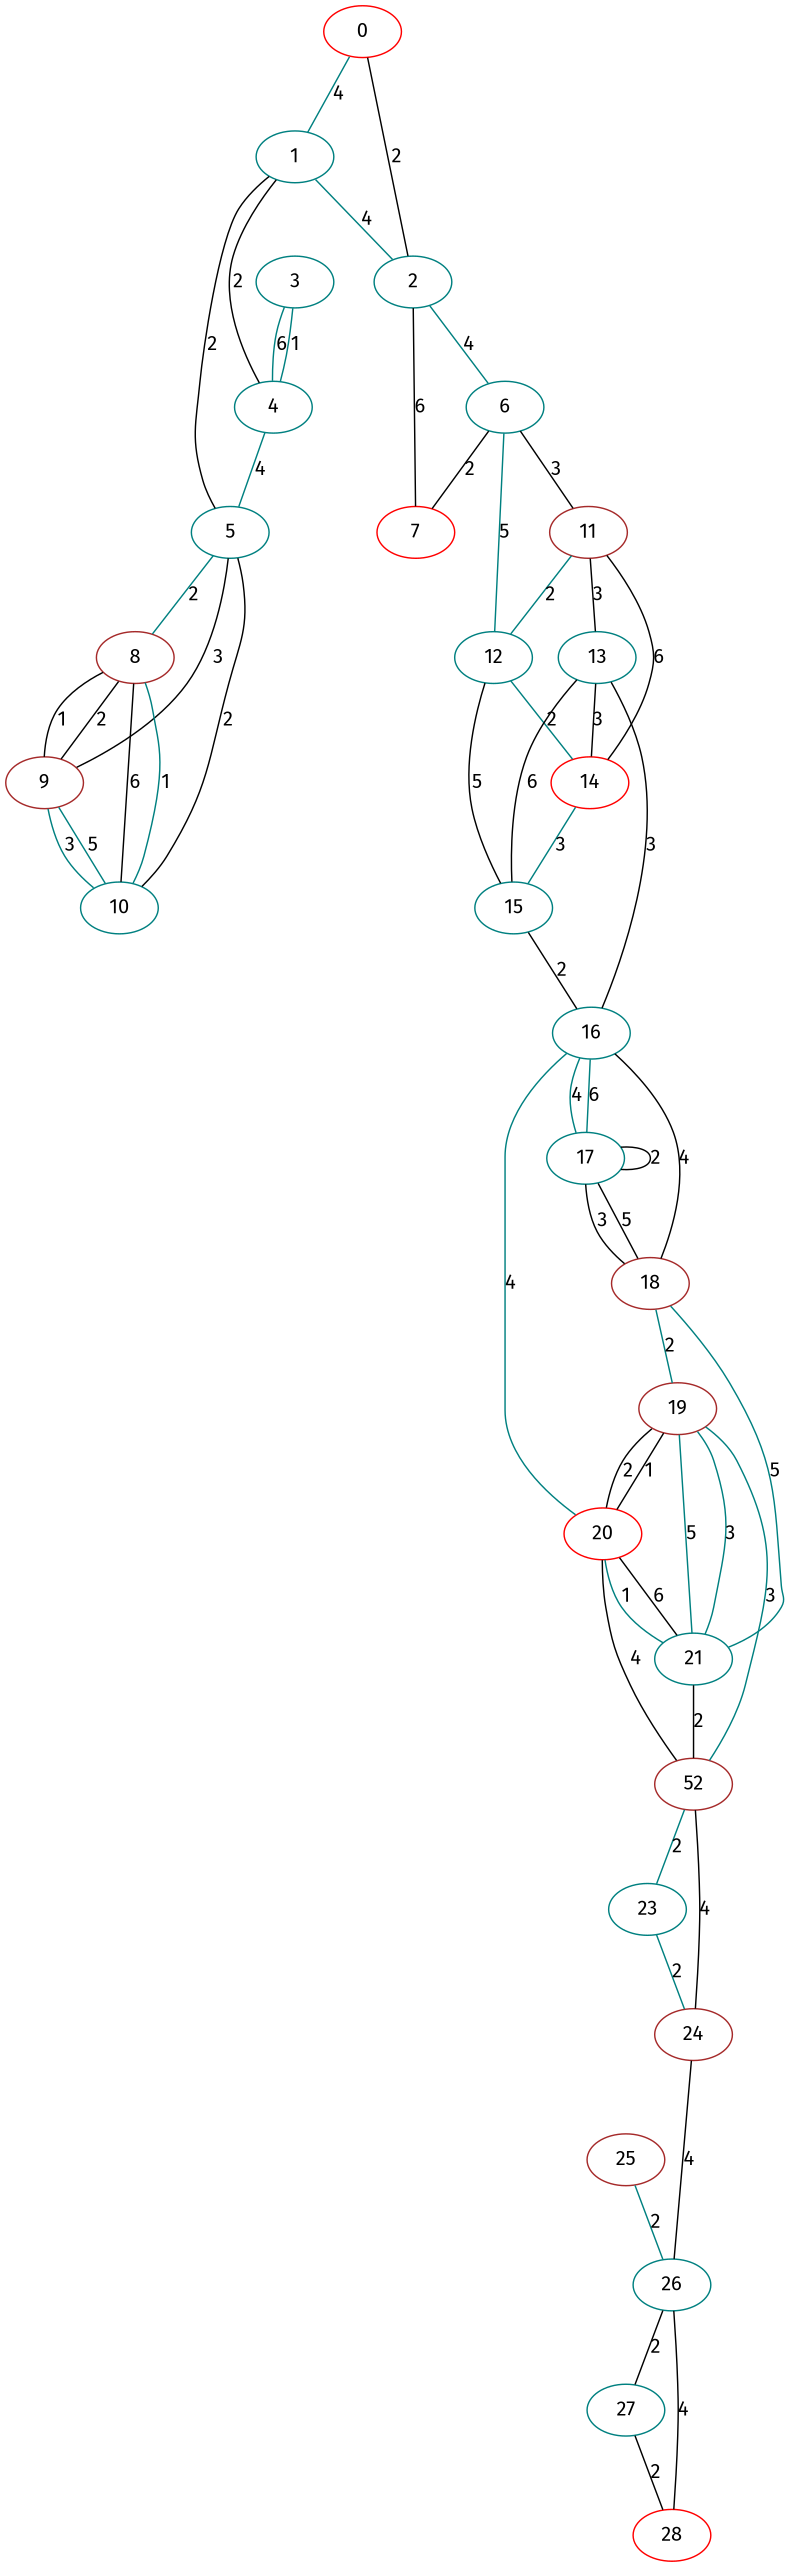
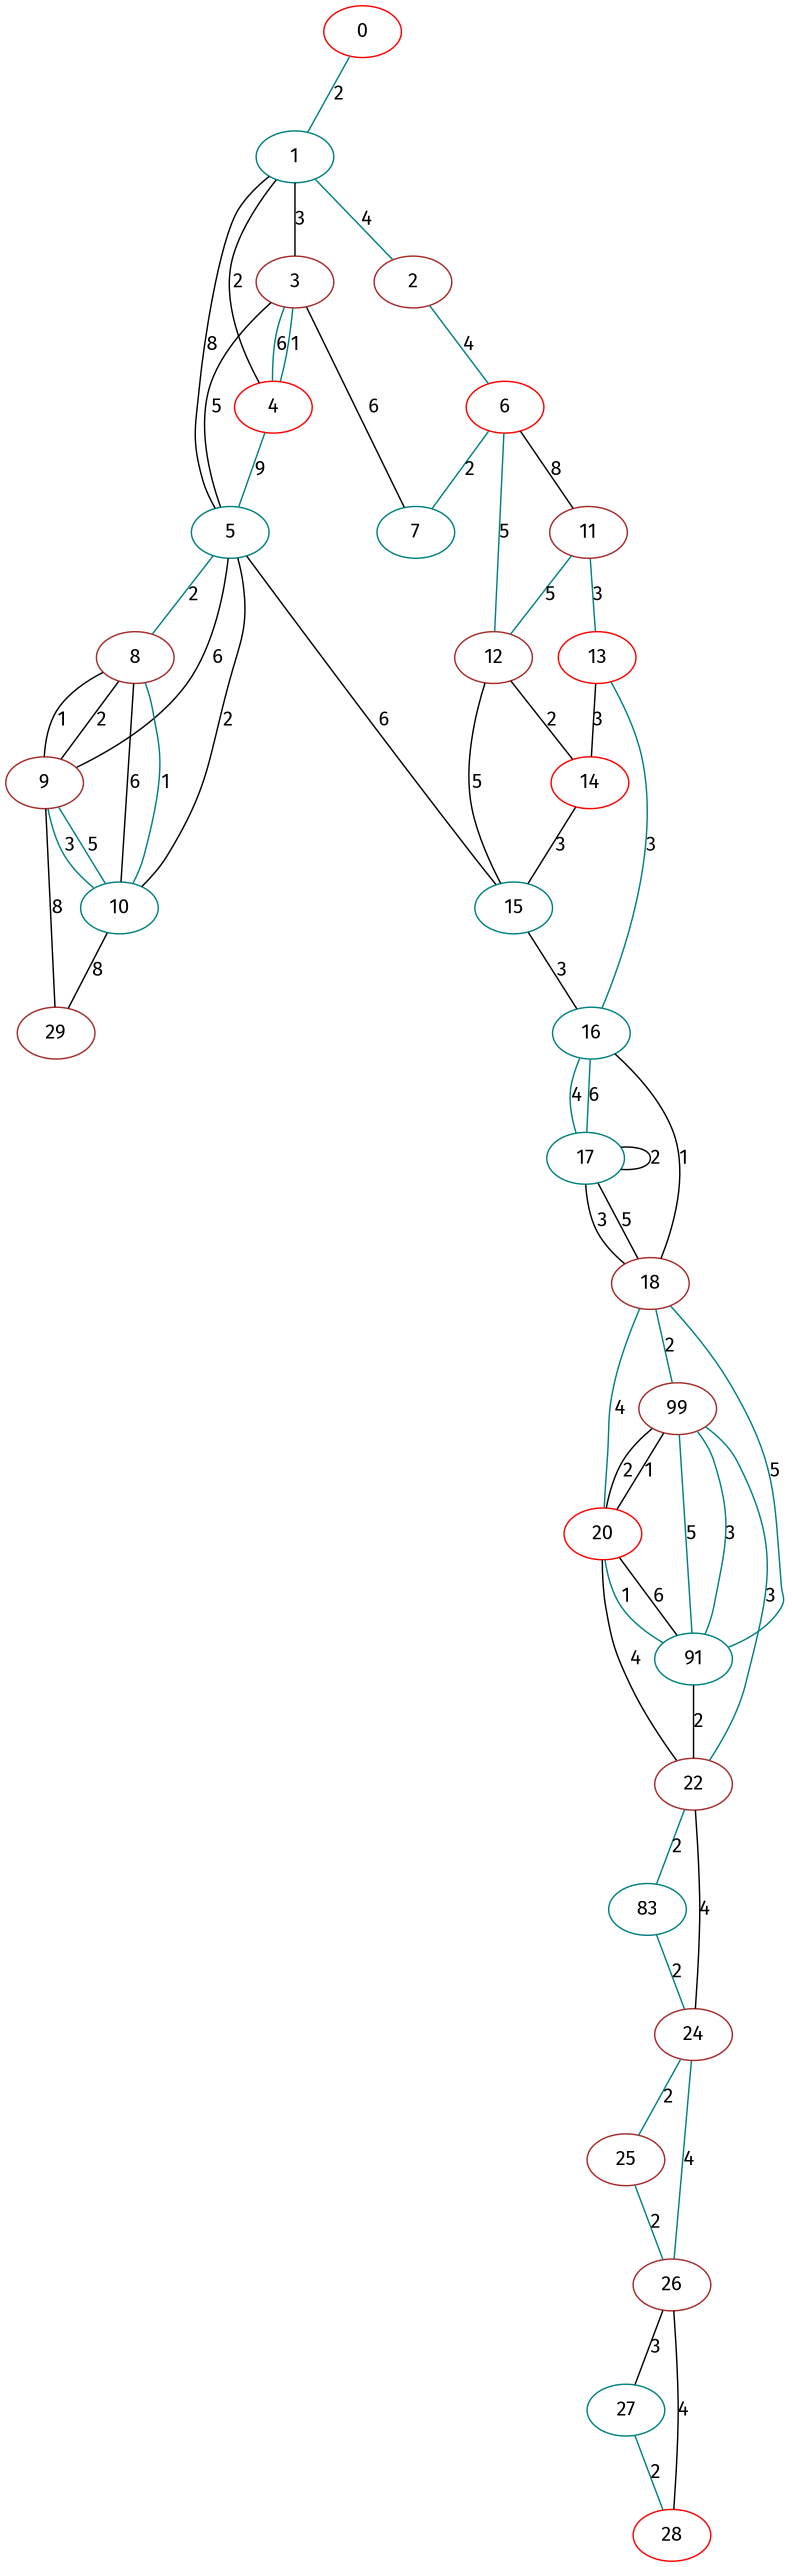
edge "0" -- "1": label "4" -> "2"
edge "0" -- "2": removed, label "2"
edge "1" -- "3": added, label "3"
node "3": color teal -> brown
node "2": color teal -> brown
edge "1" -- "5": label "2" -> "8"
edge "3" -- "5": added, label "5"
node "4": color teal -> red
edge "2" -- "7": now "3" -- "7"
node "6": color teal -> red
edge "4" -- "5": label "4" -> "9"
edge "6" -- "7": color black -> teal
edge "6" -- "11": label "3" -> "8"
node "7": color red -> teal
edge "11" -- "12": label "2" -> "5"
edge "11" -- "13": color black -> teal
edge "11" -- "14": removed, label "6"
edge "5" -- "9": label "3" -> "6"
node "12": color teal -> brown
node "13": color teal -> red
edge "12" -- "14": color teal -> black
edge "13" -- "15": now "5" -- "15"
edge "14" -- "15": color teal -> black
edge "13" -- "16": color black -> teal
edge "15" -- "16": label "2" -> "3"
node "29": added
edge "16" -- "18": label "4" -> "1"
edge "16" -- "20": now "18" -- "20"
node "19": label "19" -> "99"
node "21": label "21" -> "91"
node "52": label "52" -> "22"
node "23": label "23" -> "83"
edge "24" -- "25": added, label "2"
edge "24" -- "26": color black -> teal
node "26": color teal -> brown
edge "26" -- "27": label "2" -> "3"
edge "27" -- "28": color black -> teal
